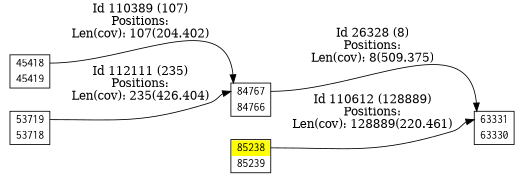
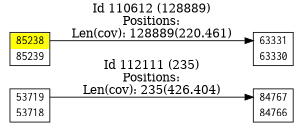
node "45418": removed
edge "84767" -> "63331": removed, label "Id 26328 (8) Positions: Len(cov): 8(509.375)"
